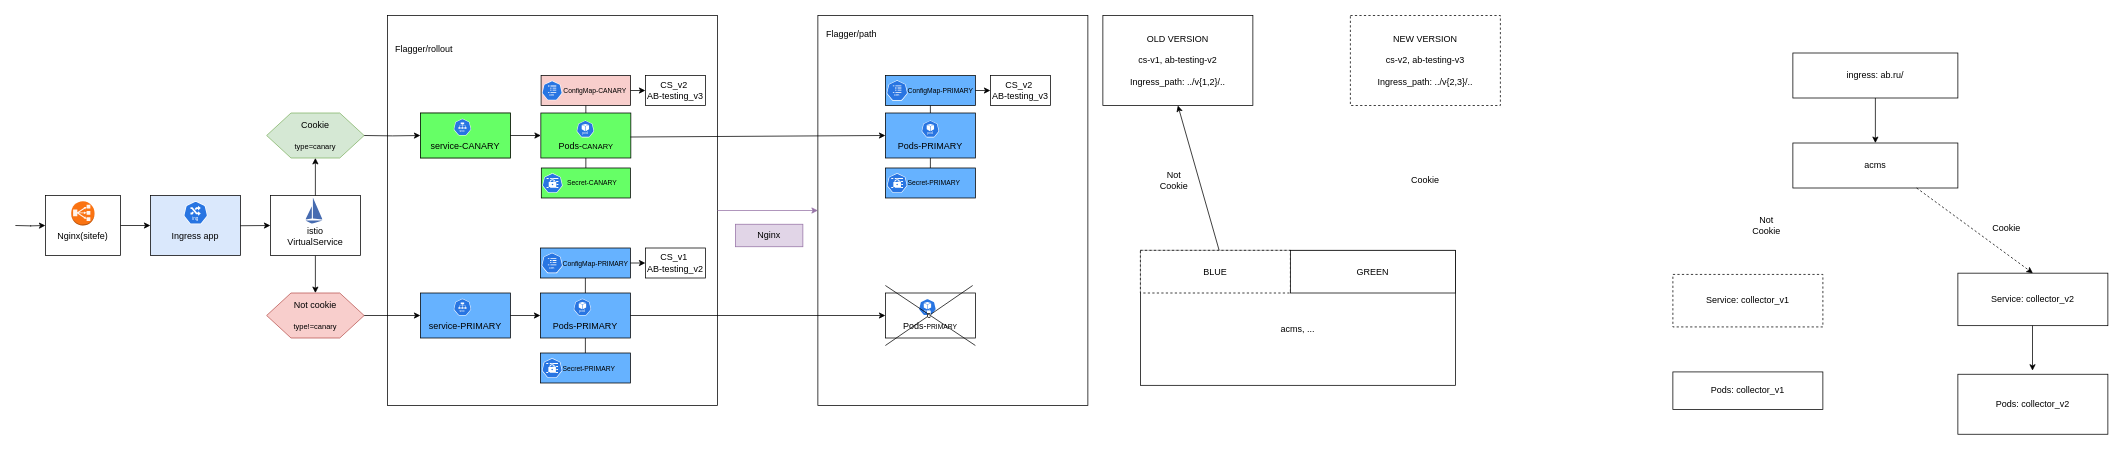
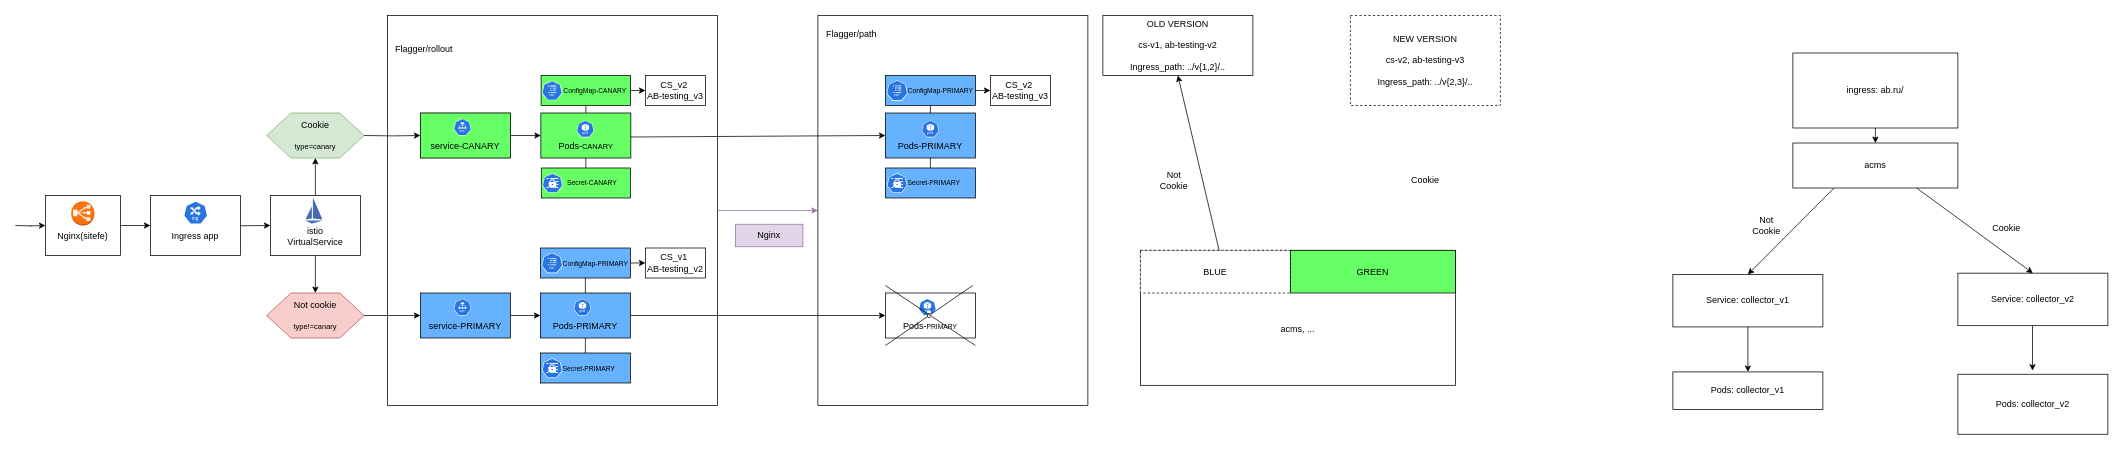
node "OLD VERSION cs-v1, ab-testing-v2 Ingress_path: ../v{1,2}/..": size 150x90 -> 150x60
node "ingress: ab.ru/": size 165x45 -> 165x75
node "ConfigMap-CANARY": fillcolor #f8cecc -> #66ff66
node "Ingress app": fillcolor #dae8fc -> #ffffff
edge "acms" -> "Service: collector_v2": style dashed -> solid
edge "acms" -> "Service: collector_v1": added
node "GREEN": fillcolor #ffffff -> #66ff66
node "Service: collector_v1": style dashed -> solid
edge "Service: collector_v1" -> "Pods: collector_v1": added
